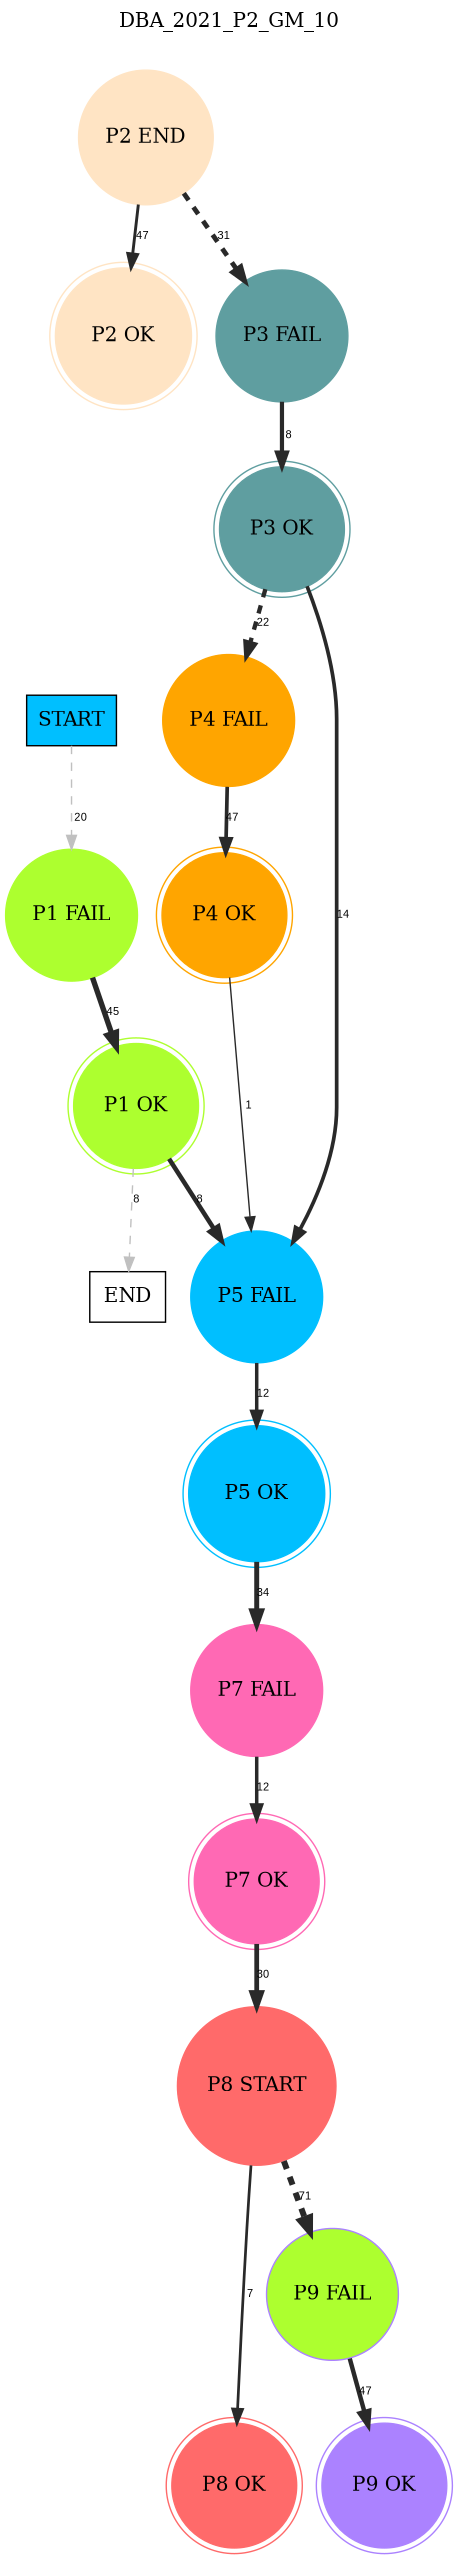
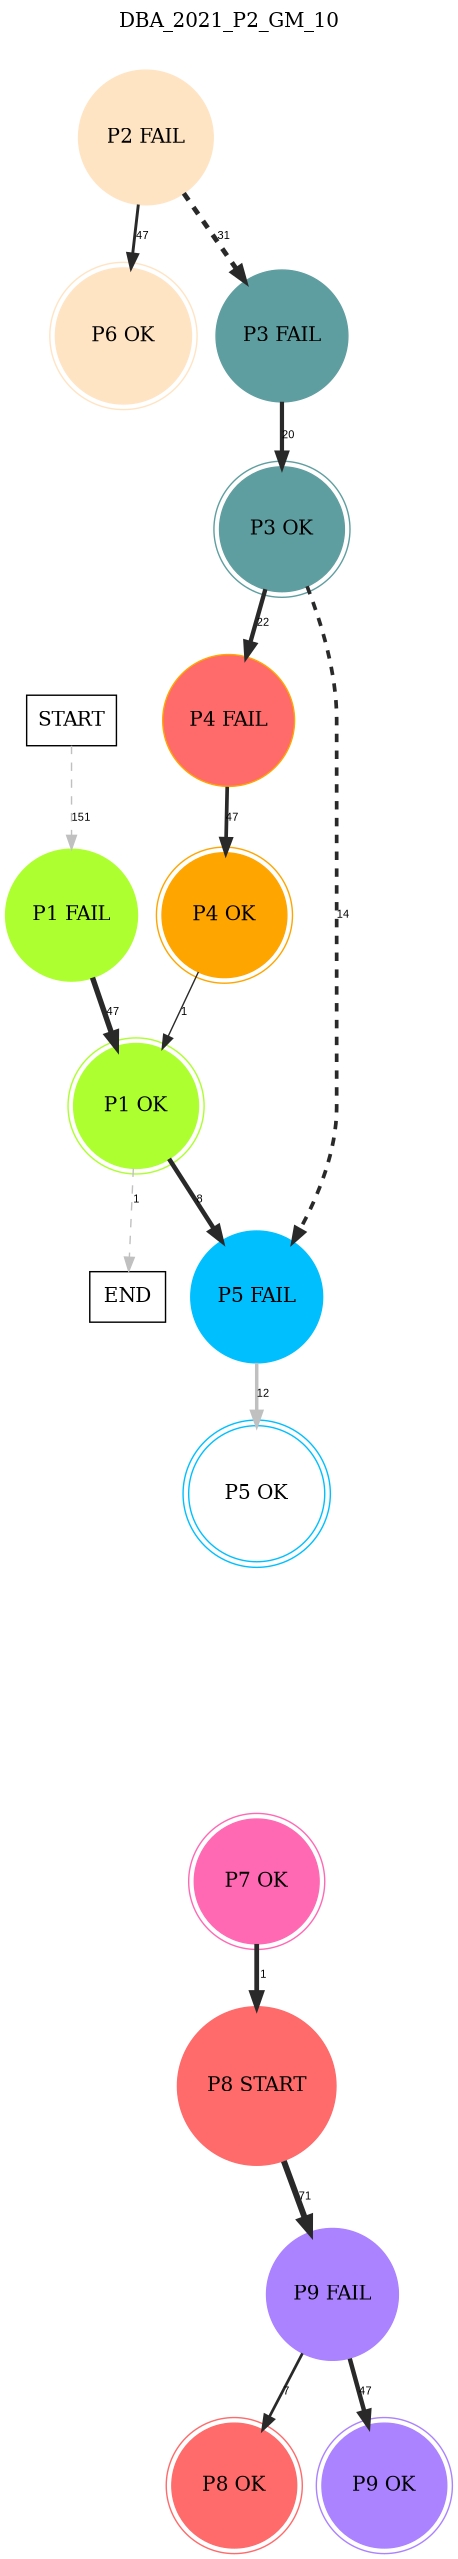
node "P2 END": label "P2 END" -> "P2 FAIL"
node "P2 OK": label "P2 OK" -> "P6 OK"
edge "P3 FAIL" -> "P3 OK": label "8" -> "20"
edge "P3 OK" -> "P4 FAIL": style dashed -> solid
node "START": fillcolor deepskyblue -> white
node "P4 FAIL": fillcolor orange -> indianred1
edge "START" -> "P1 FAIL": label "20" -> "151"
edge "P3 OK" -> "P5 FAIL": style solid -> dashed
edge "P1 FAIL" -> "P1 OK": label "45" -> "47"
edge "P4 OK" -> "P5 FAIL": now "P4 OK" -> "P1 OK"
edge "P1 OK" -> "END": label "8" -> "1"
edge "P5 FAIL" -> "P5 OK": color grey16 -> grey
node "P5 OK": fillcolor deepskyblue -> white
node "P7 FAIL": removed
edge "P7 OK" -> "P8 START": label "30" -> "1"
edge "P8 START" -> "P9 FAIL": style dashed -> solid
edge "P8 START" -> "P8 OK": now "P9 FAIL" -> "P8 OK"
node "P9 FAIL": fillcolor greenyellow -> mediumpurple1
